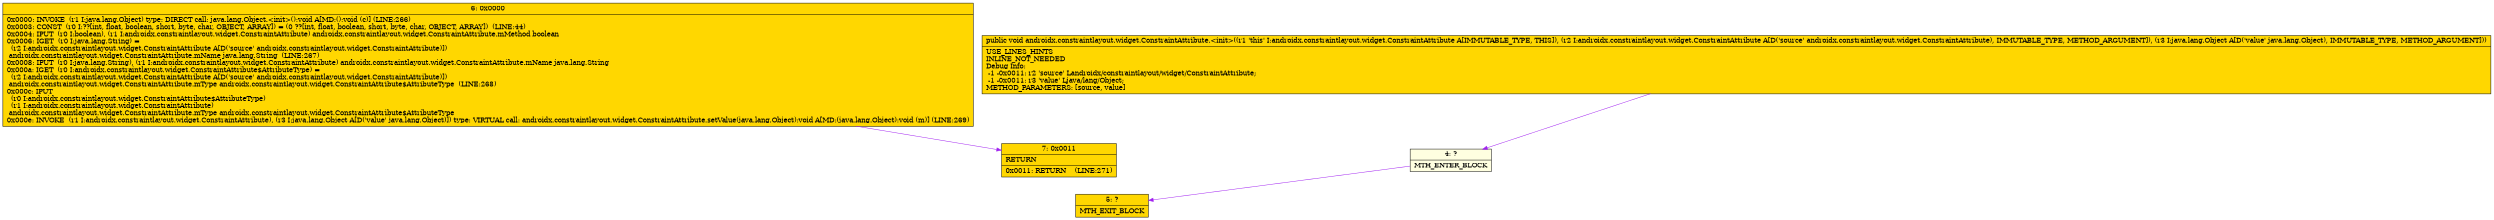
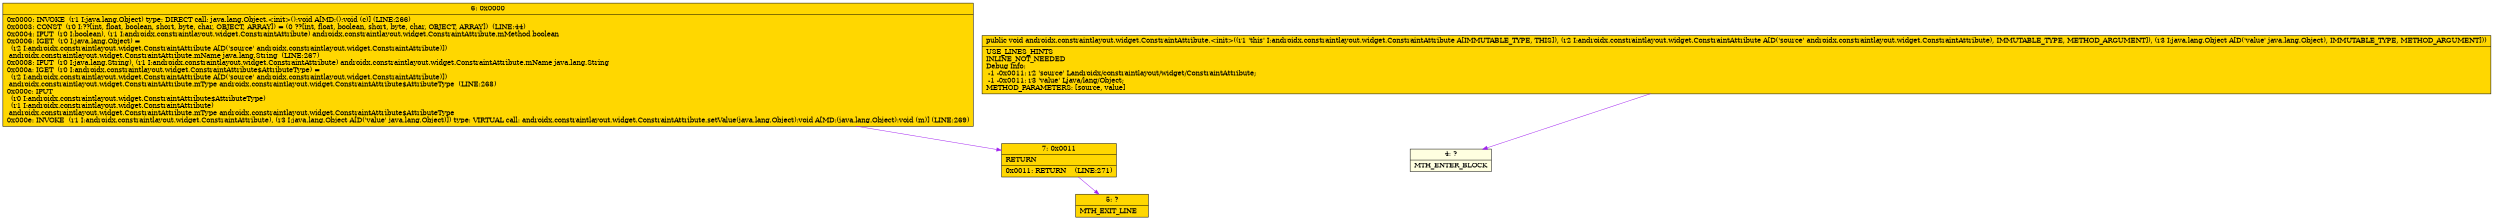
node "6: 0x0000": text "0x0006: IGET  (r0 I:java.lang.String) =" -> "0x0006: IGET  (r0 I:java.lang.Object) ="
edge "4: ?" -> "5: ?": now "7: 0x0011" -> "5: ?"
node "5: ?": text "MTH_EXIT_BLOCK" -> "MTH_EXIT_LINE"
